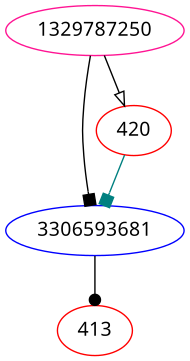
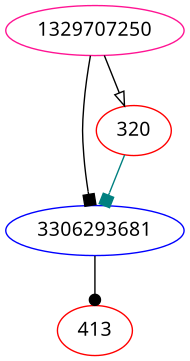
node "1329787250": label "1329787250" -> "1329707250"
node "420": label "420" -> "320"
node "3306593681": label "3306593681" -> "3306293681"
